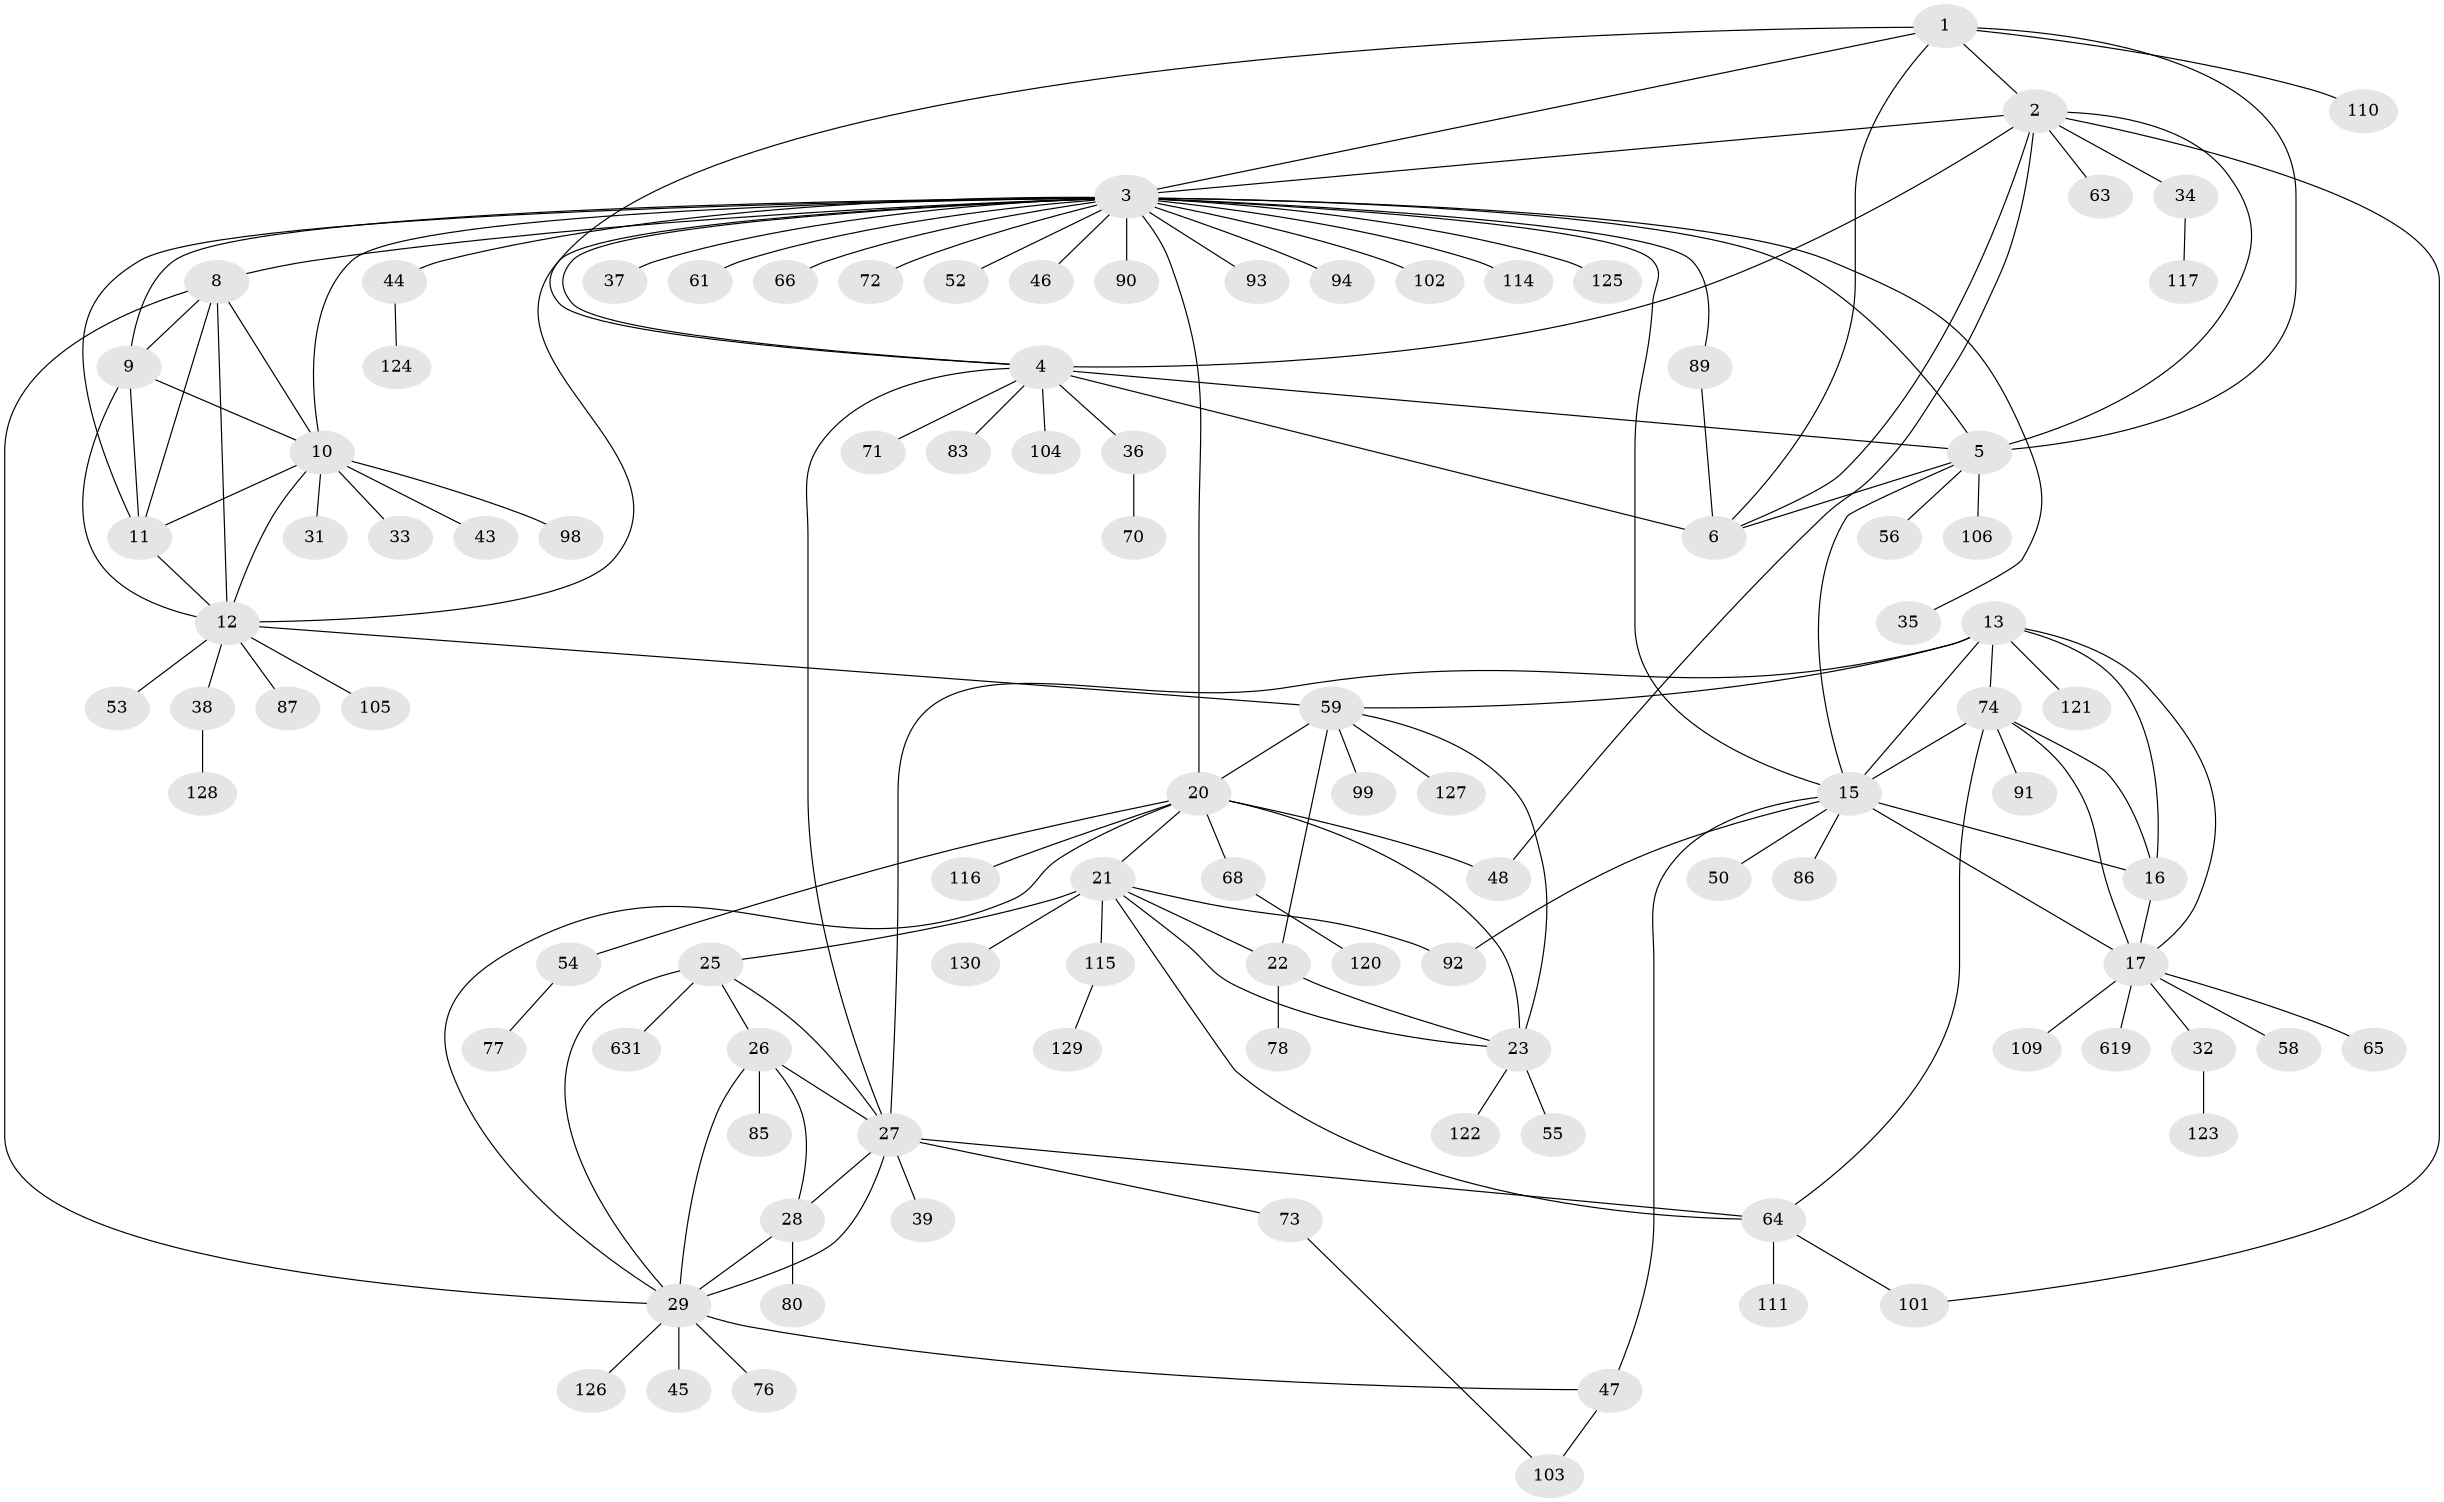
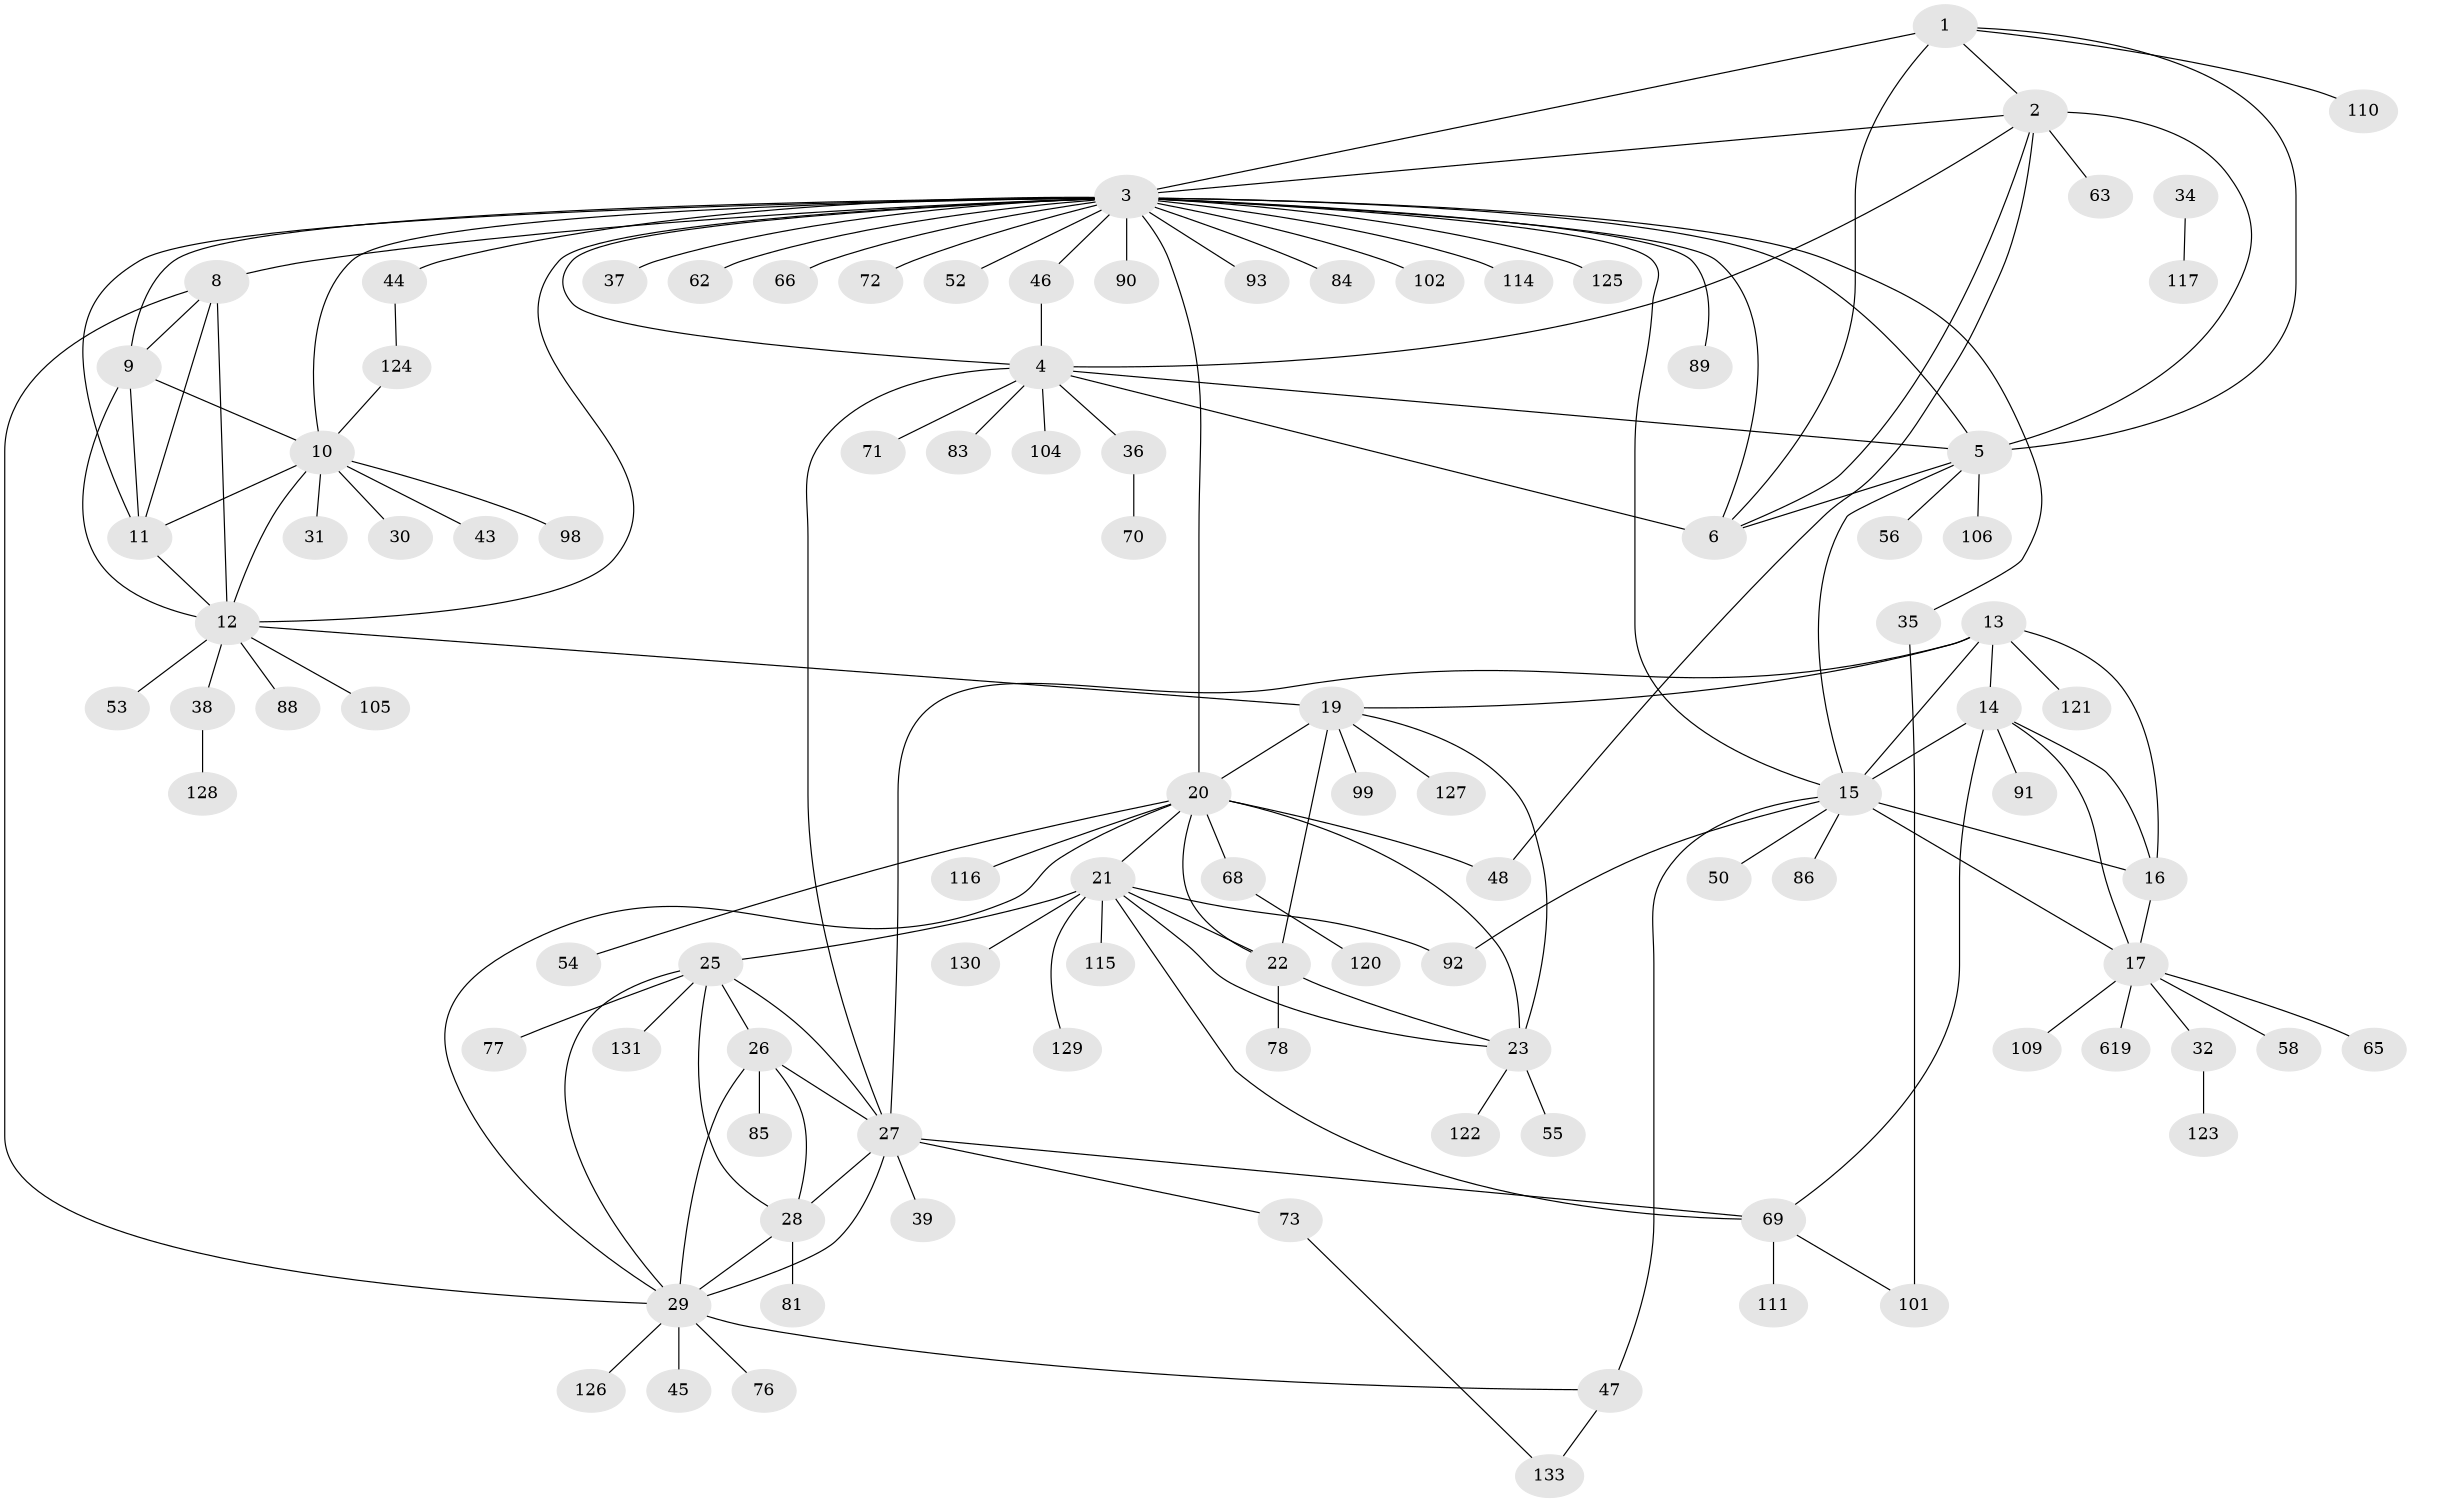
edge "1" -- "4": now "46" -- "4"
edge "2" -- "34": removed
node "61": label "61" -> "62"
node "94": label "94" -> "84"
edge "8" -- "10": now "124" -- "10"
edge "89" -- "6": now "3" -- "6"
node "33": label "33" -> "30"
node "87": label "87" -> "88"
node "59": label "59" -> "19"
node "74": label "74" -> "14"
edge "13" -- "17": removed
edge "2" -- "101": now "35" -- "101"
edge "20" -- "22": added
edge "54" -- "77": now "25" -- "77"
edge "115" -- "129": now "21" -- "129"
node "631": label "631" -> "131"
edge "25" -- "28": added
node "64": label "64" -> "69"
node "80": label "80" -> "81"
node "103": label "103" -> "133"
